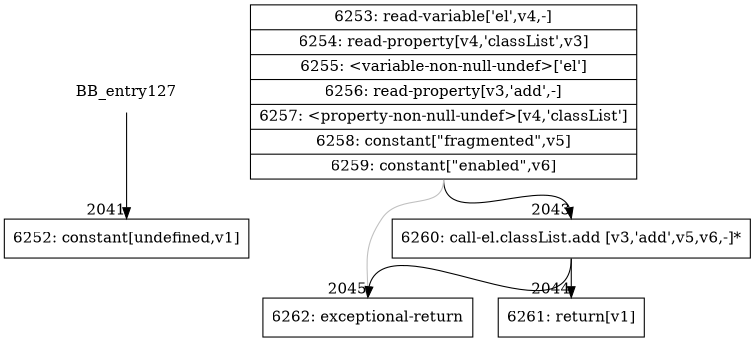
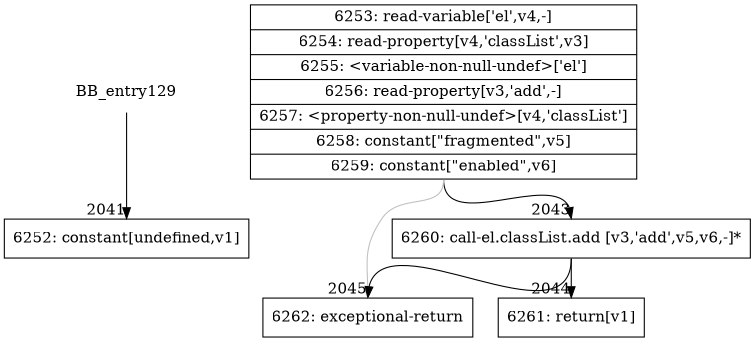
node "BB_entry127": label "BB_entry127" -> "BB_entry129"
